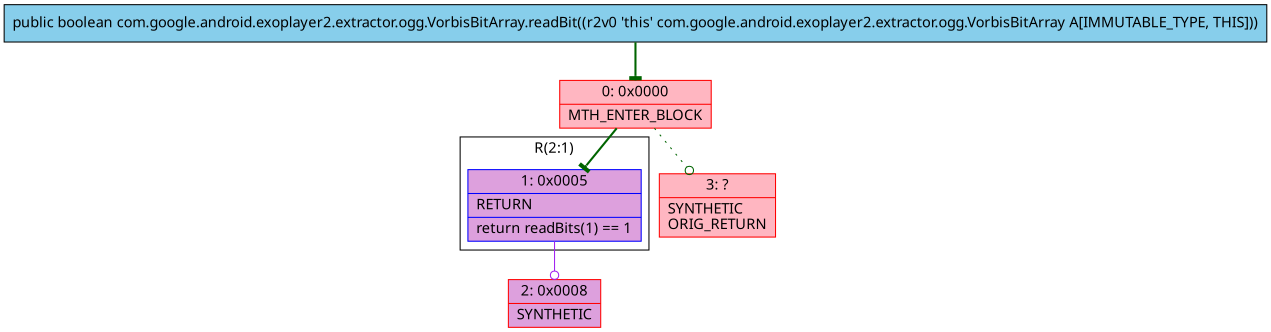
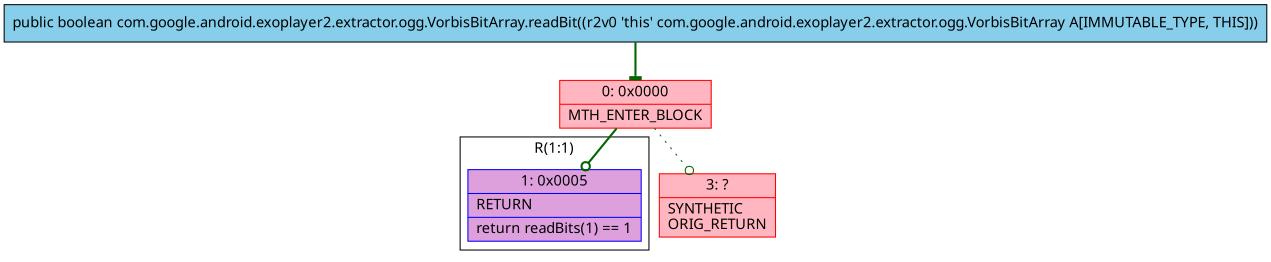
edge "0: 0x0000" -> "1: 0x0005": arrowhead tee -> odot
cluster "R(2:1)": label "R(2:1)" -> "R(1:1)"
node "2: 0x0008": removed
